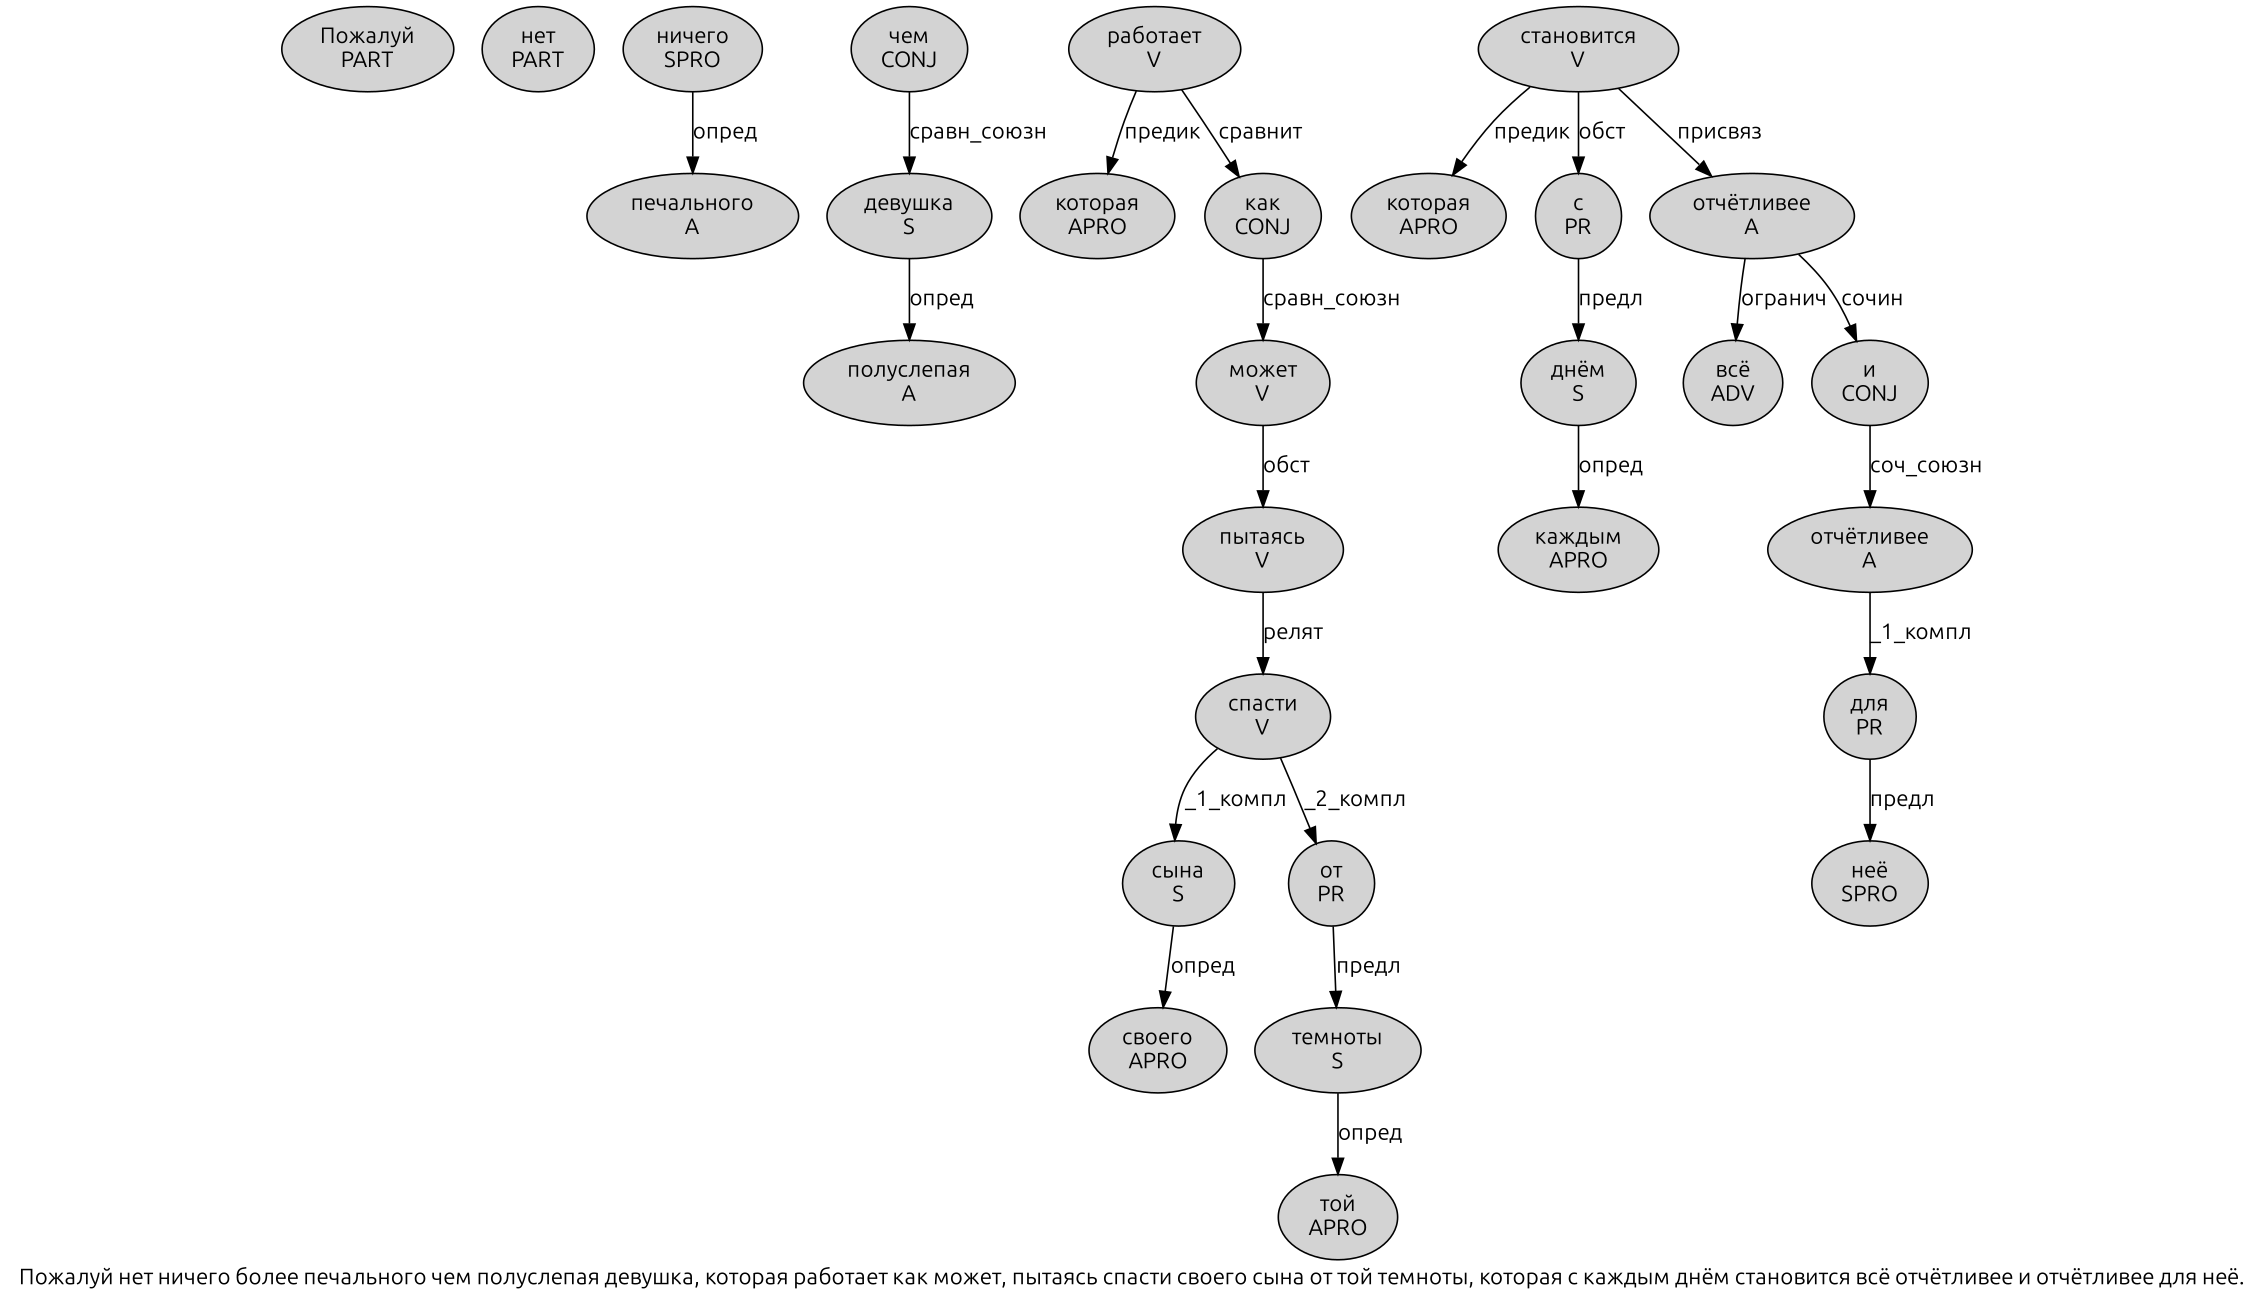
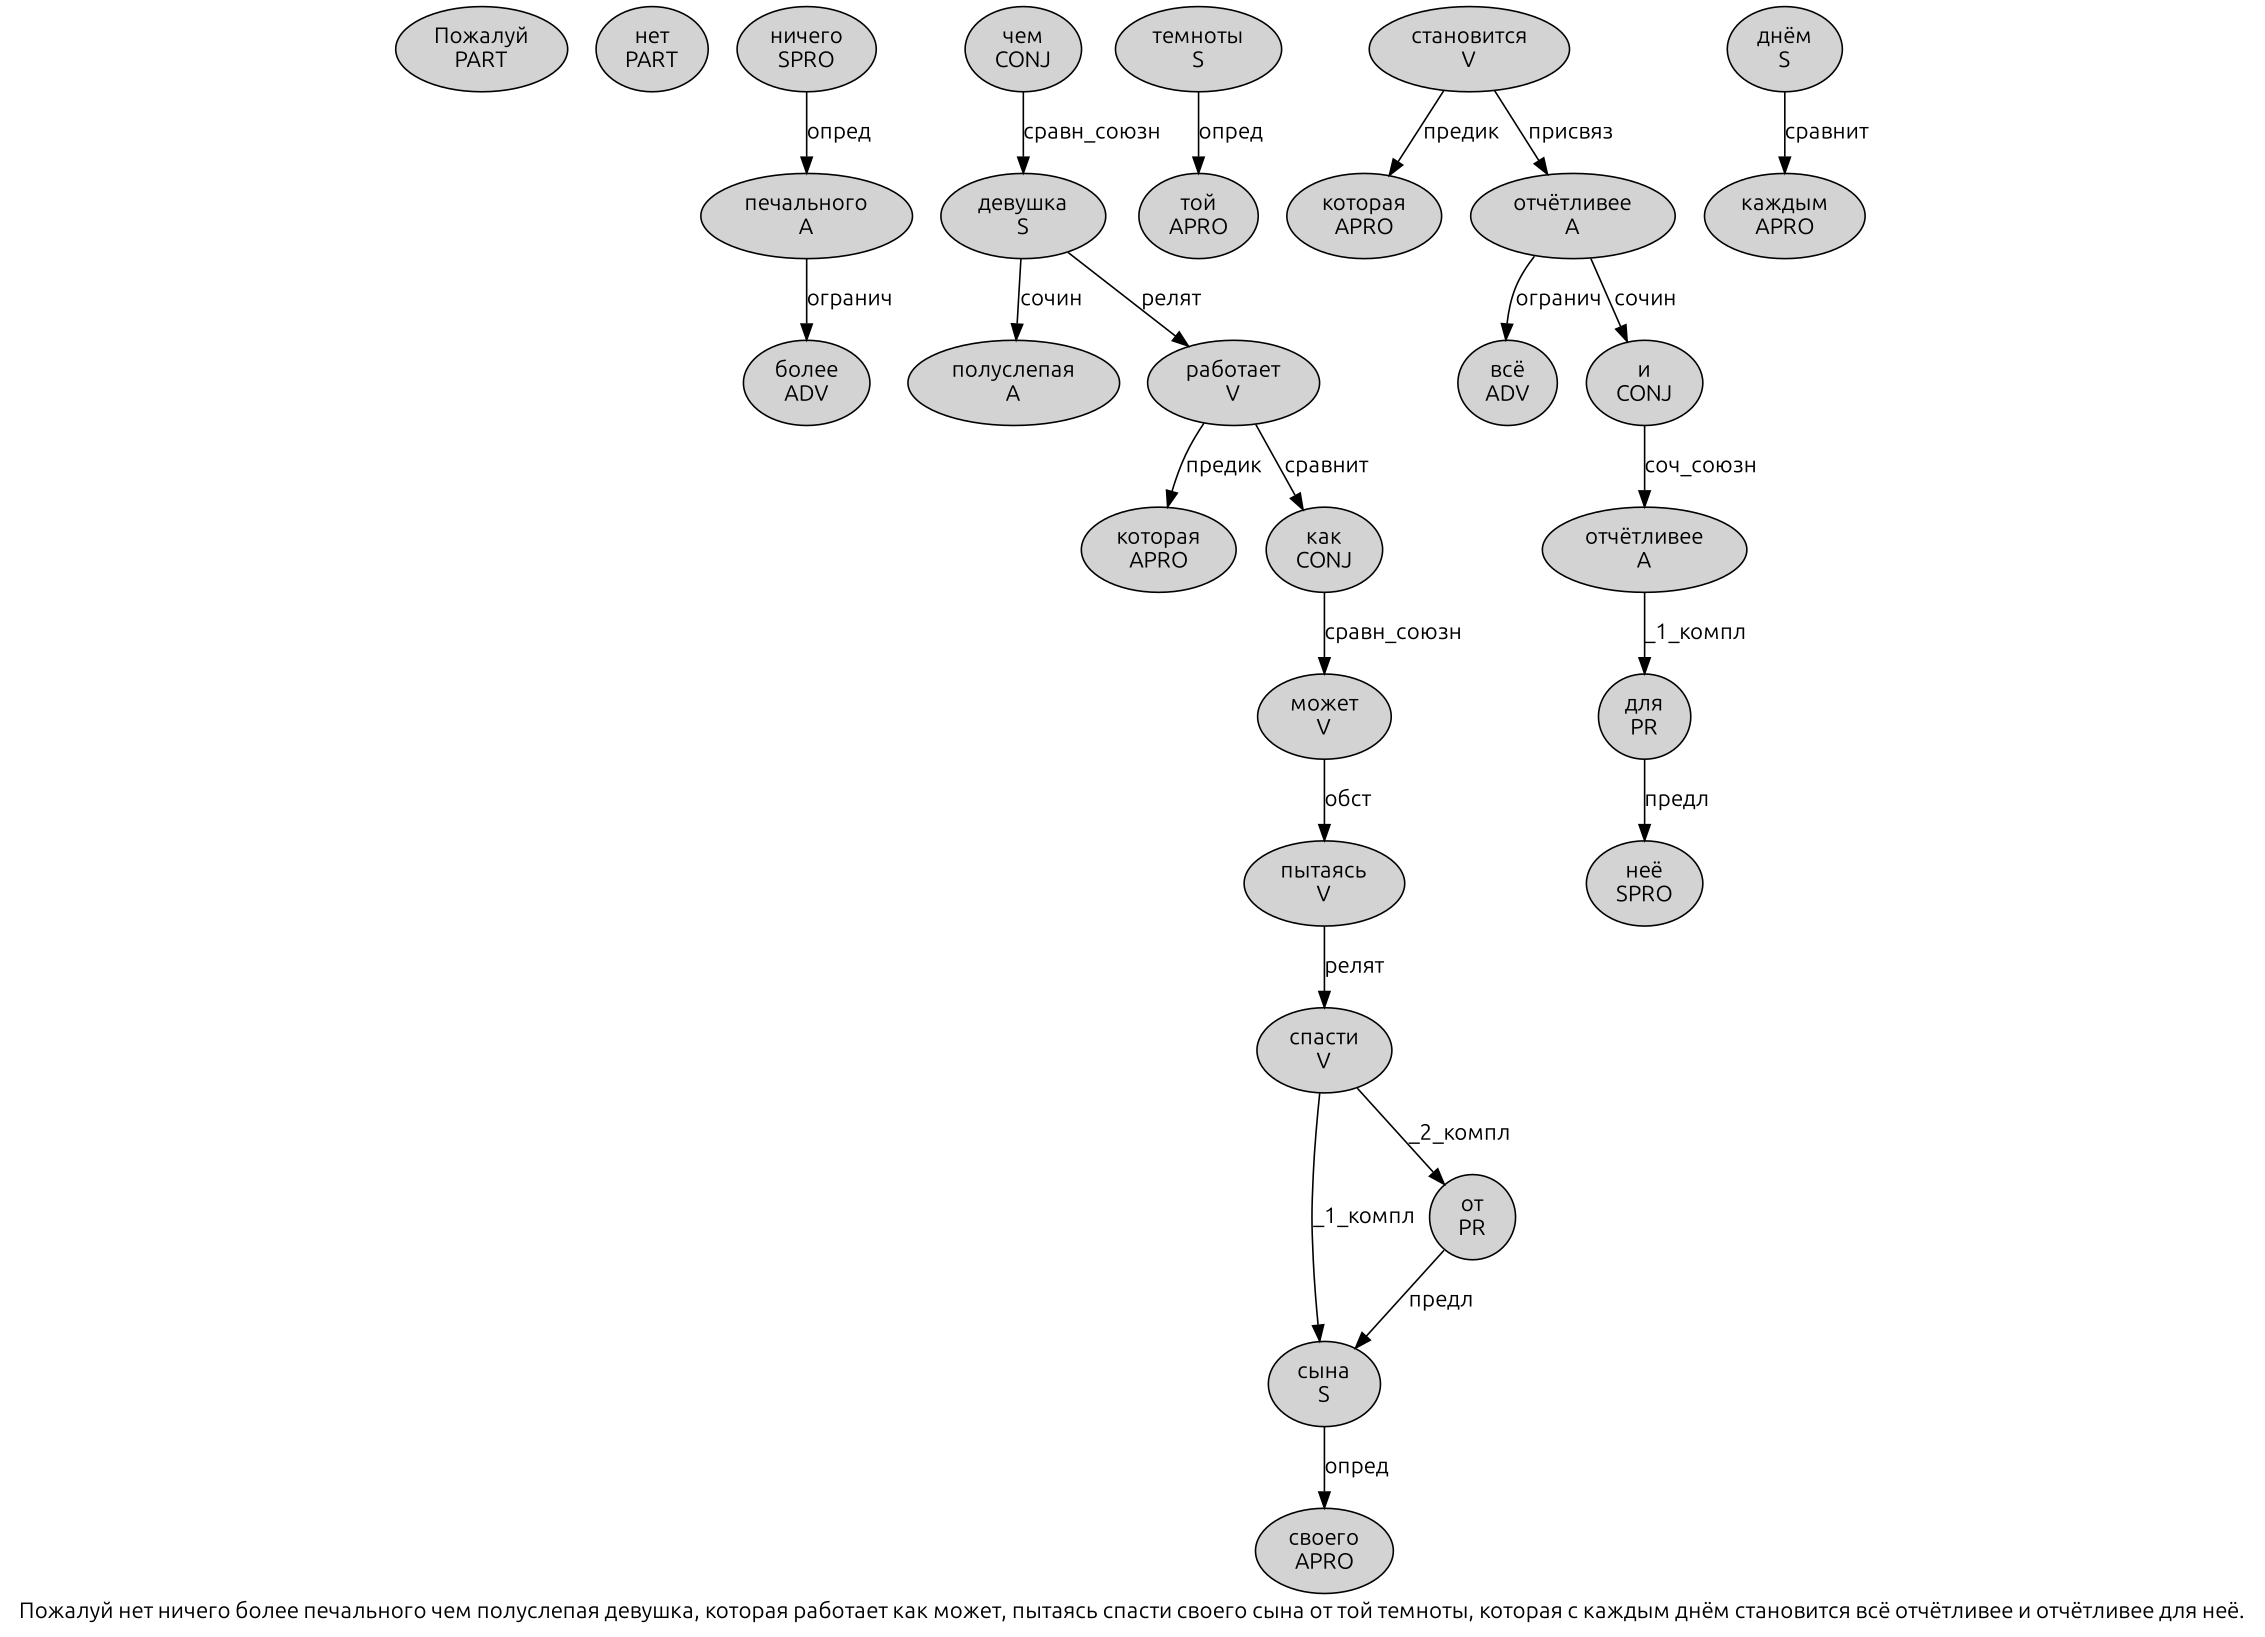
node "с PR": removed
edge "девушка S" -> "работает V": added, label "релят"
edge "девушка S" -> "полуслепая A": label "опред" -> "сочин"
node "более ADV": added
edge "днём S" -> "каждым APRO": label "опред" -> "сравнит"
edge "от PR" -> "темноты S": now "от PR" -> "сына S"
